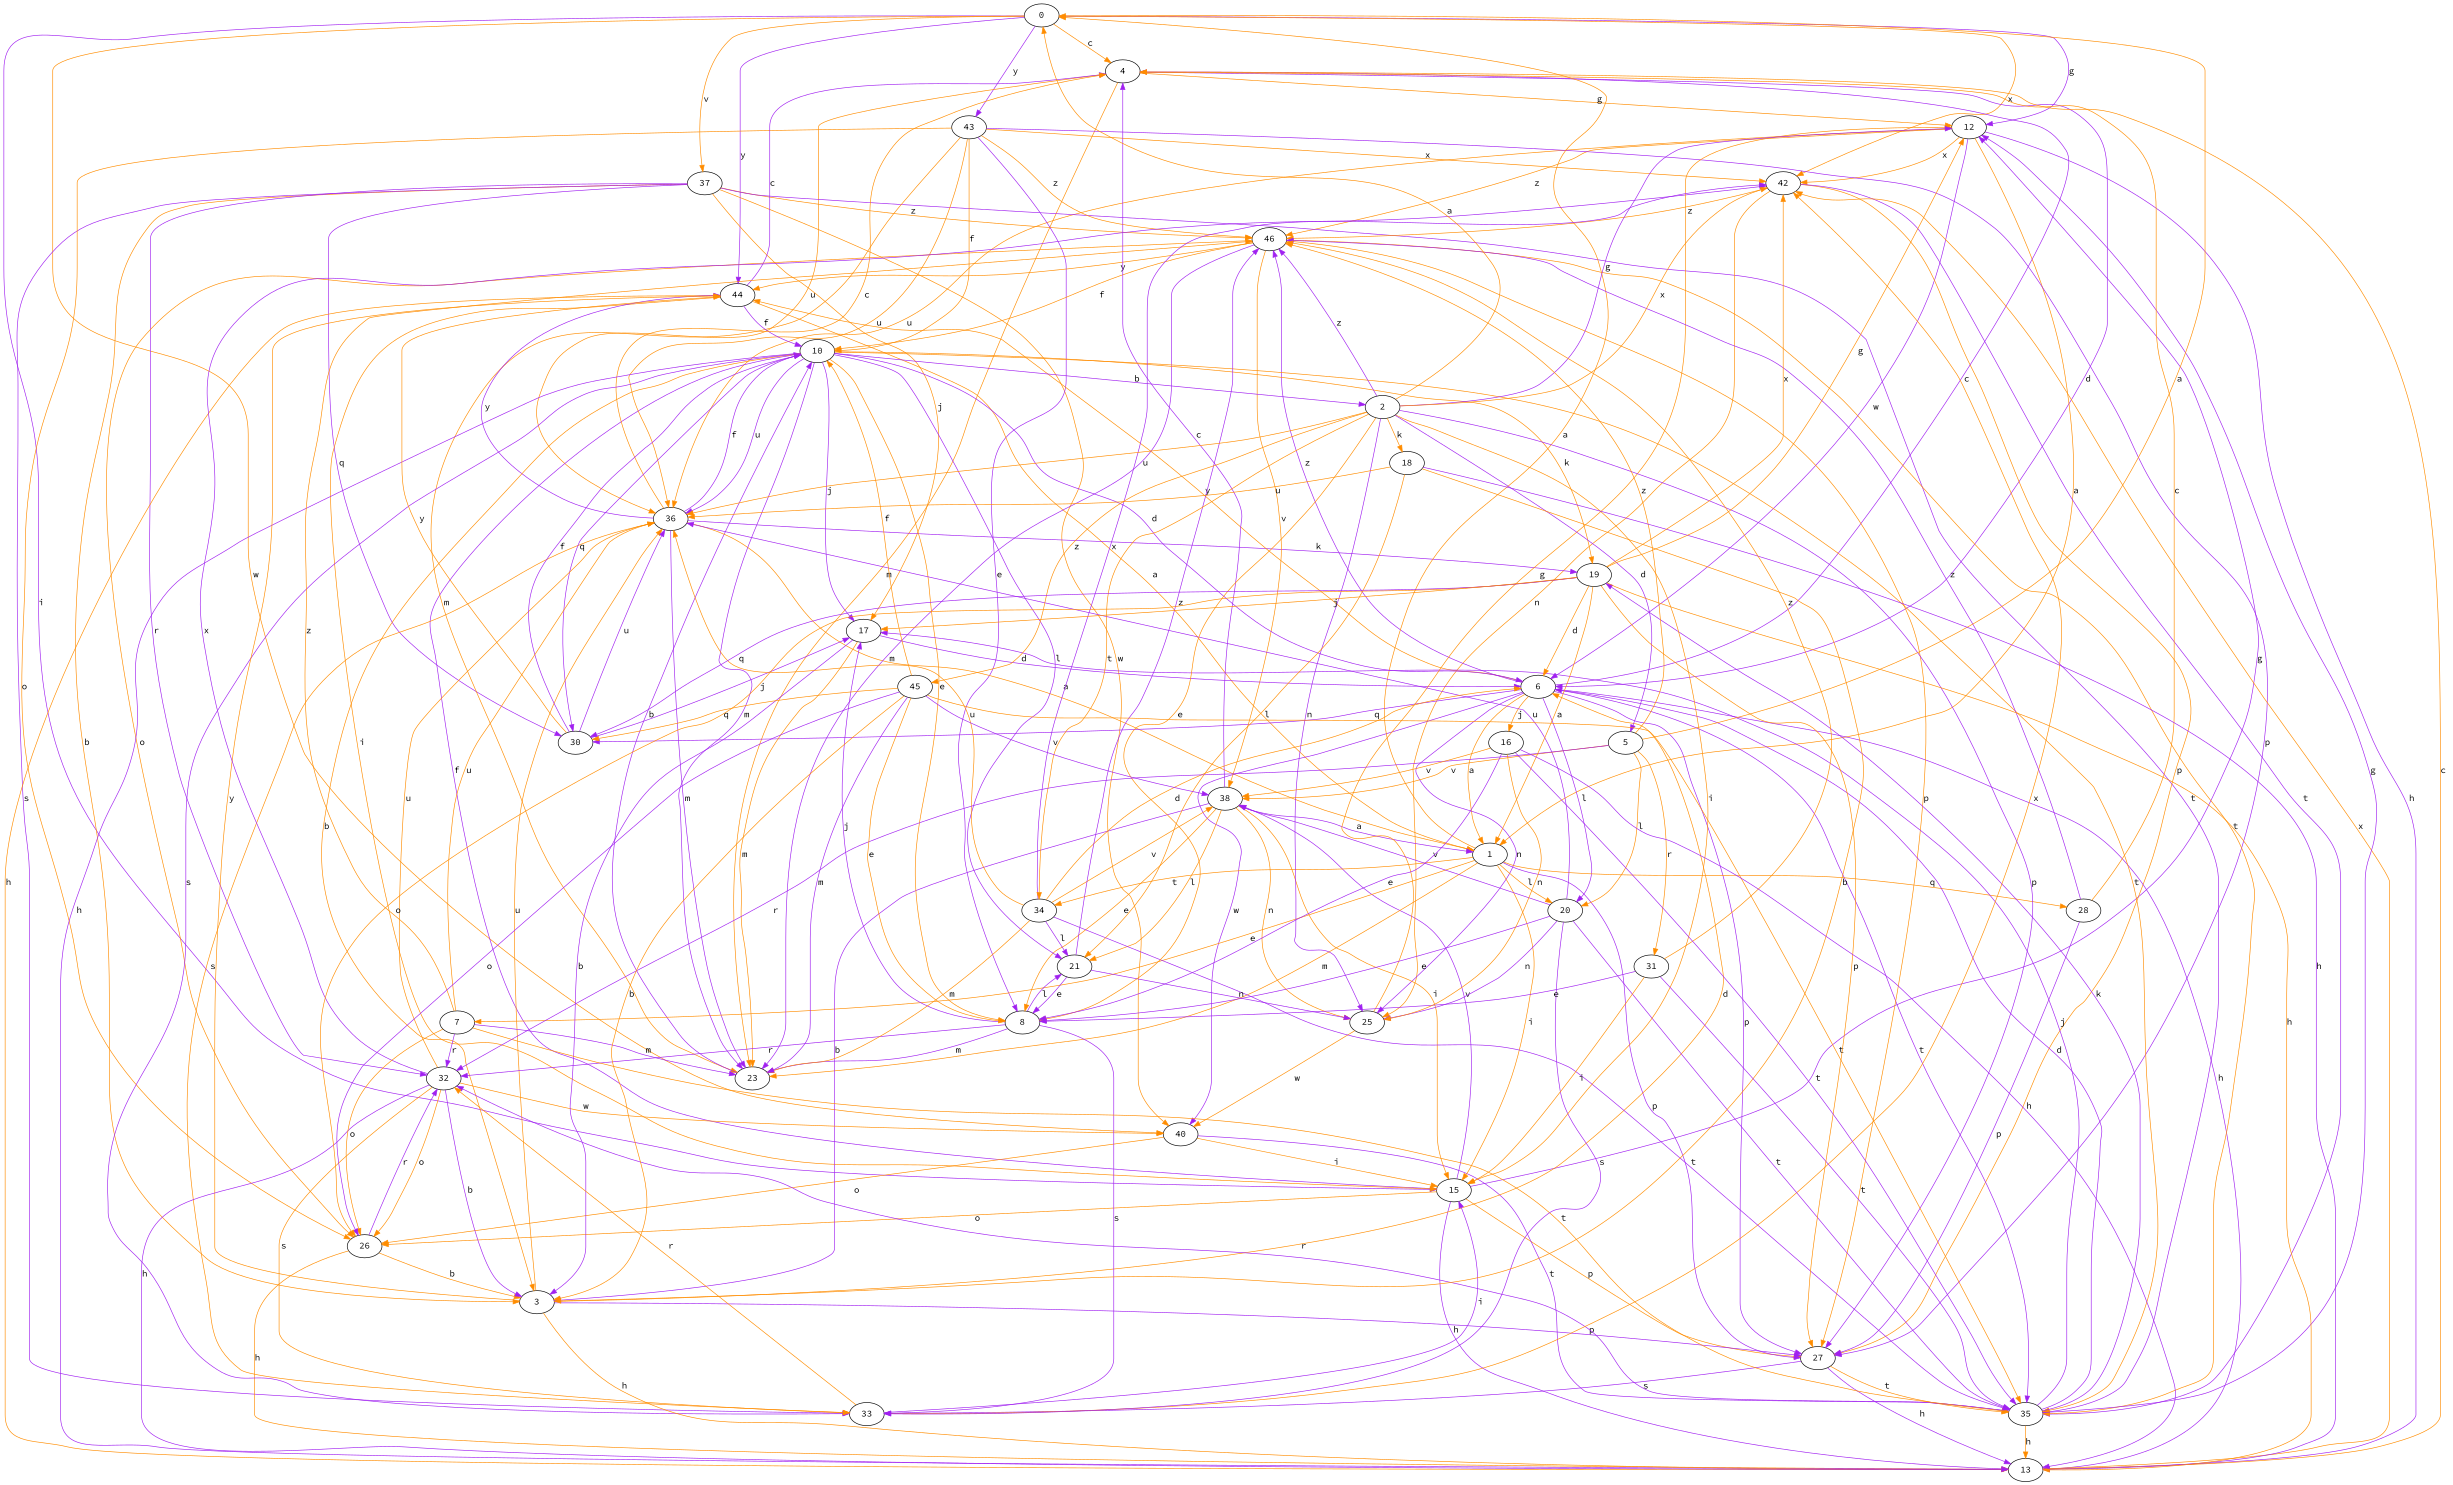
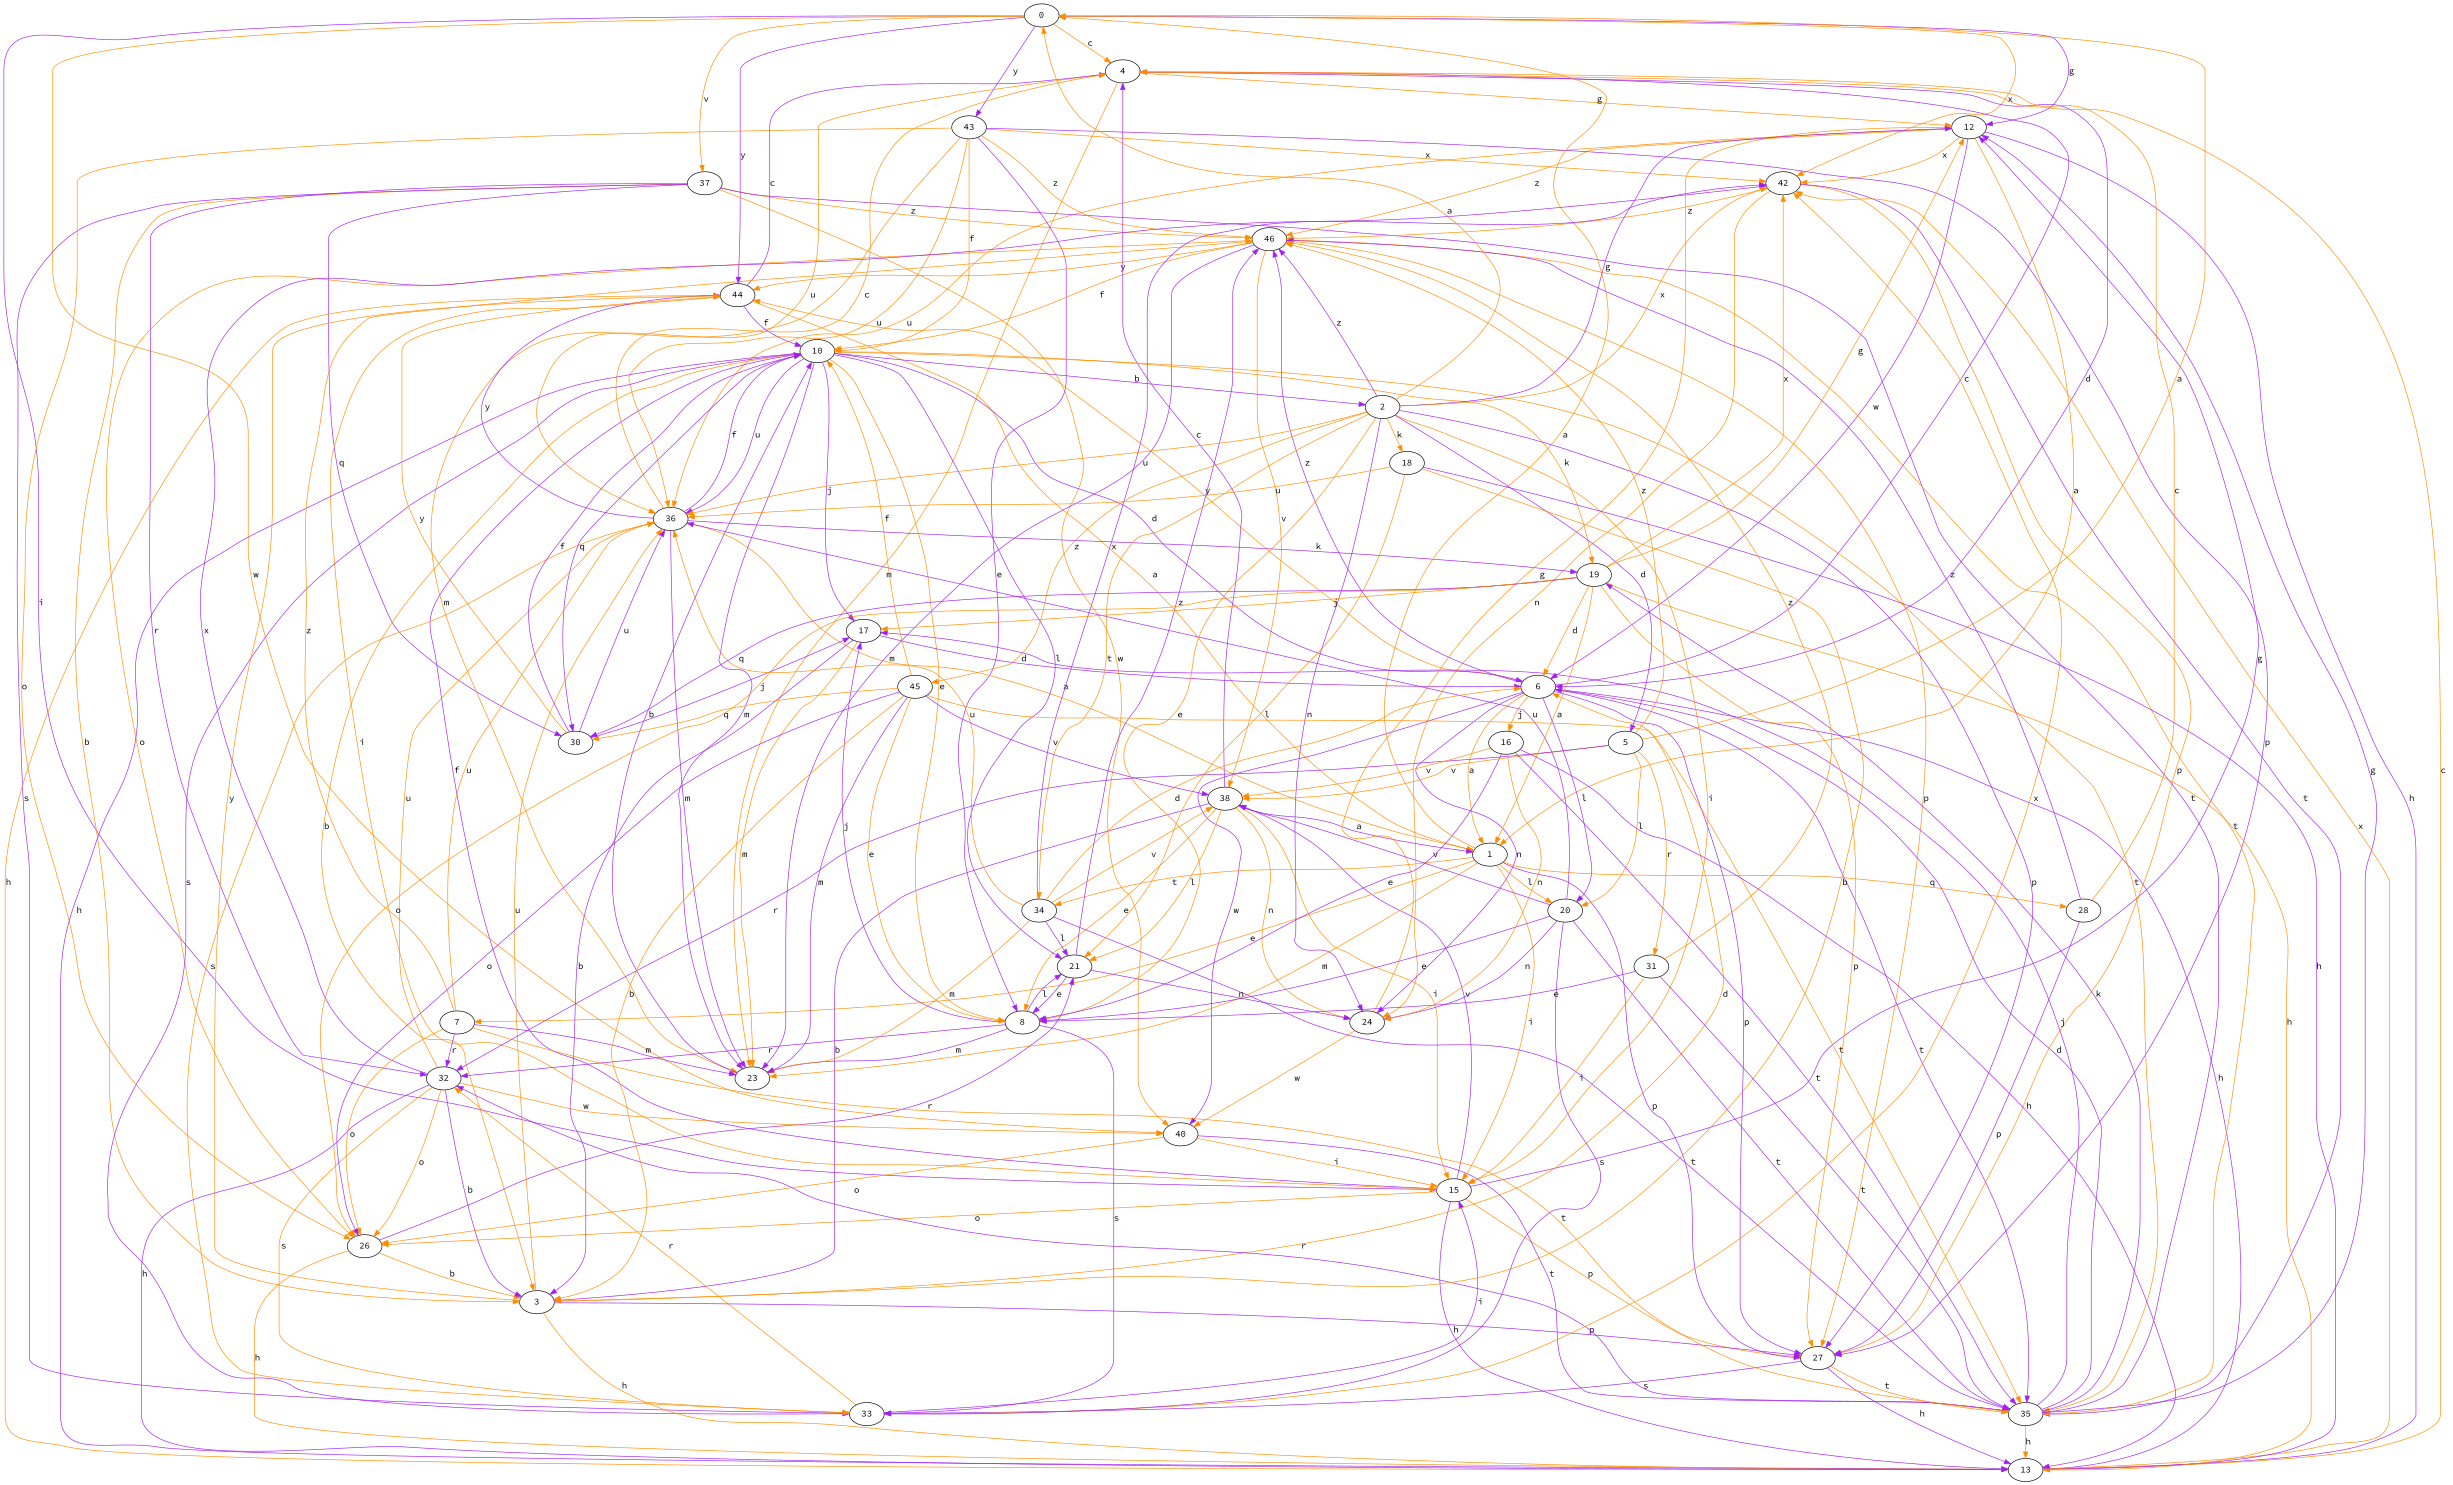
edge "37" -> "17": removed, label "j"
edge "6" -> "30": removed, label "q"
node "25": label "25" -> "24"
edge "26" -> "32": now "26" -> "21"
